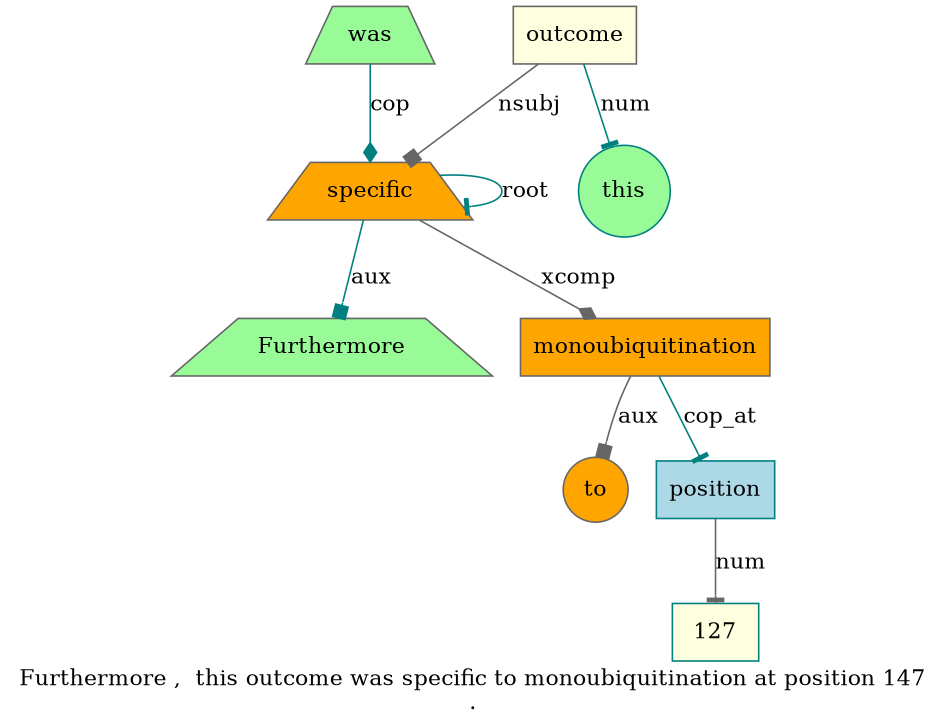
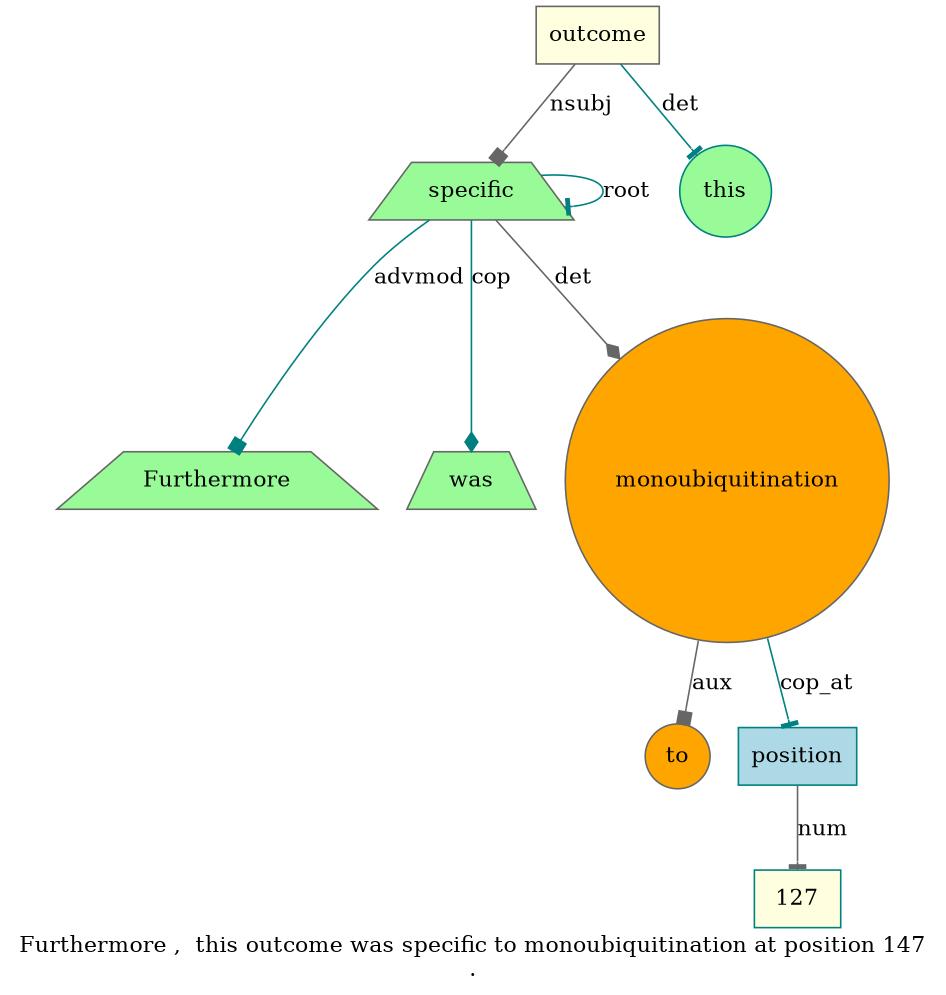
edge "was" -> "specific": reversed
edge "outcome" -> "this": label "num" -> "det"
node "specific": fillcolor orange -> palegreen
edge "specific" -> "Furthermore": label "aux" -> "advmod"
edge "specific" -> "monoubiquitination": label "xcomp" -> "det"
node "monoubiquitination": shape box -> circle
